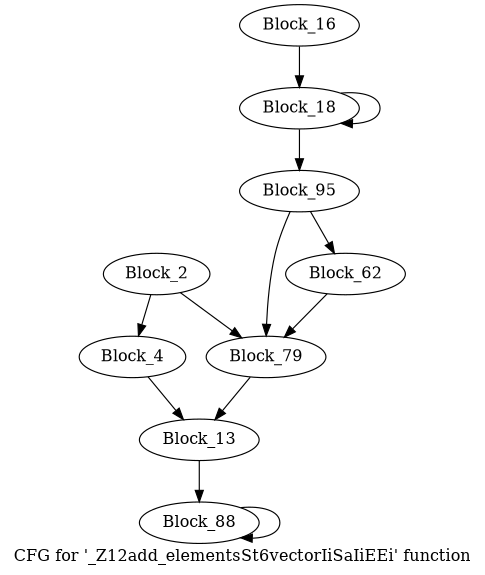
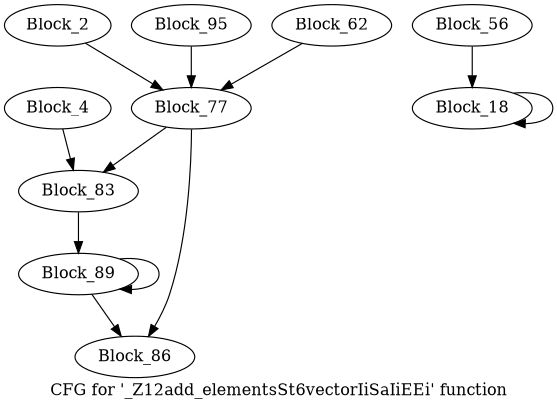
node "Block_16": label "Block_16" -> "Block_56"
edge "Block_18" -> "Block_95": removed
edge "Block_95" -> "Block_62": removed
edge "Block_2" -> "Block_4": removed
node "Block_86": added
node "Block_79": label "Block_79" -> "Block_77"
node "Block_13": label "Block_13" -> "Block_83"
node "Block_88": label "Block_88" -> "Block_89"
